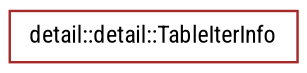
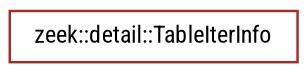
node "detail::detail::TableIterInfo": label "detail::detail::TableIterInfo" -> "zeek::detail::TableIterInfo"
